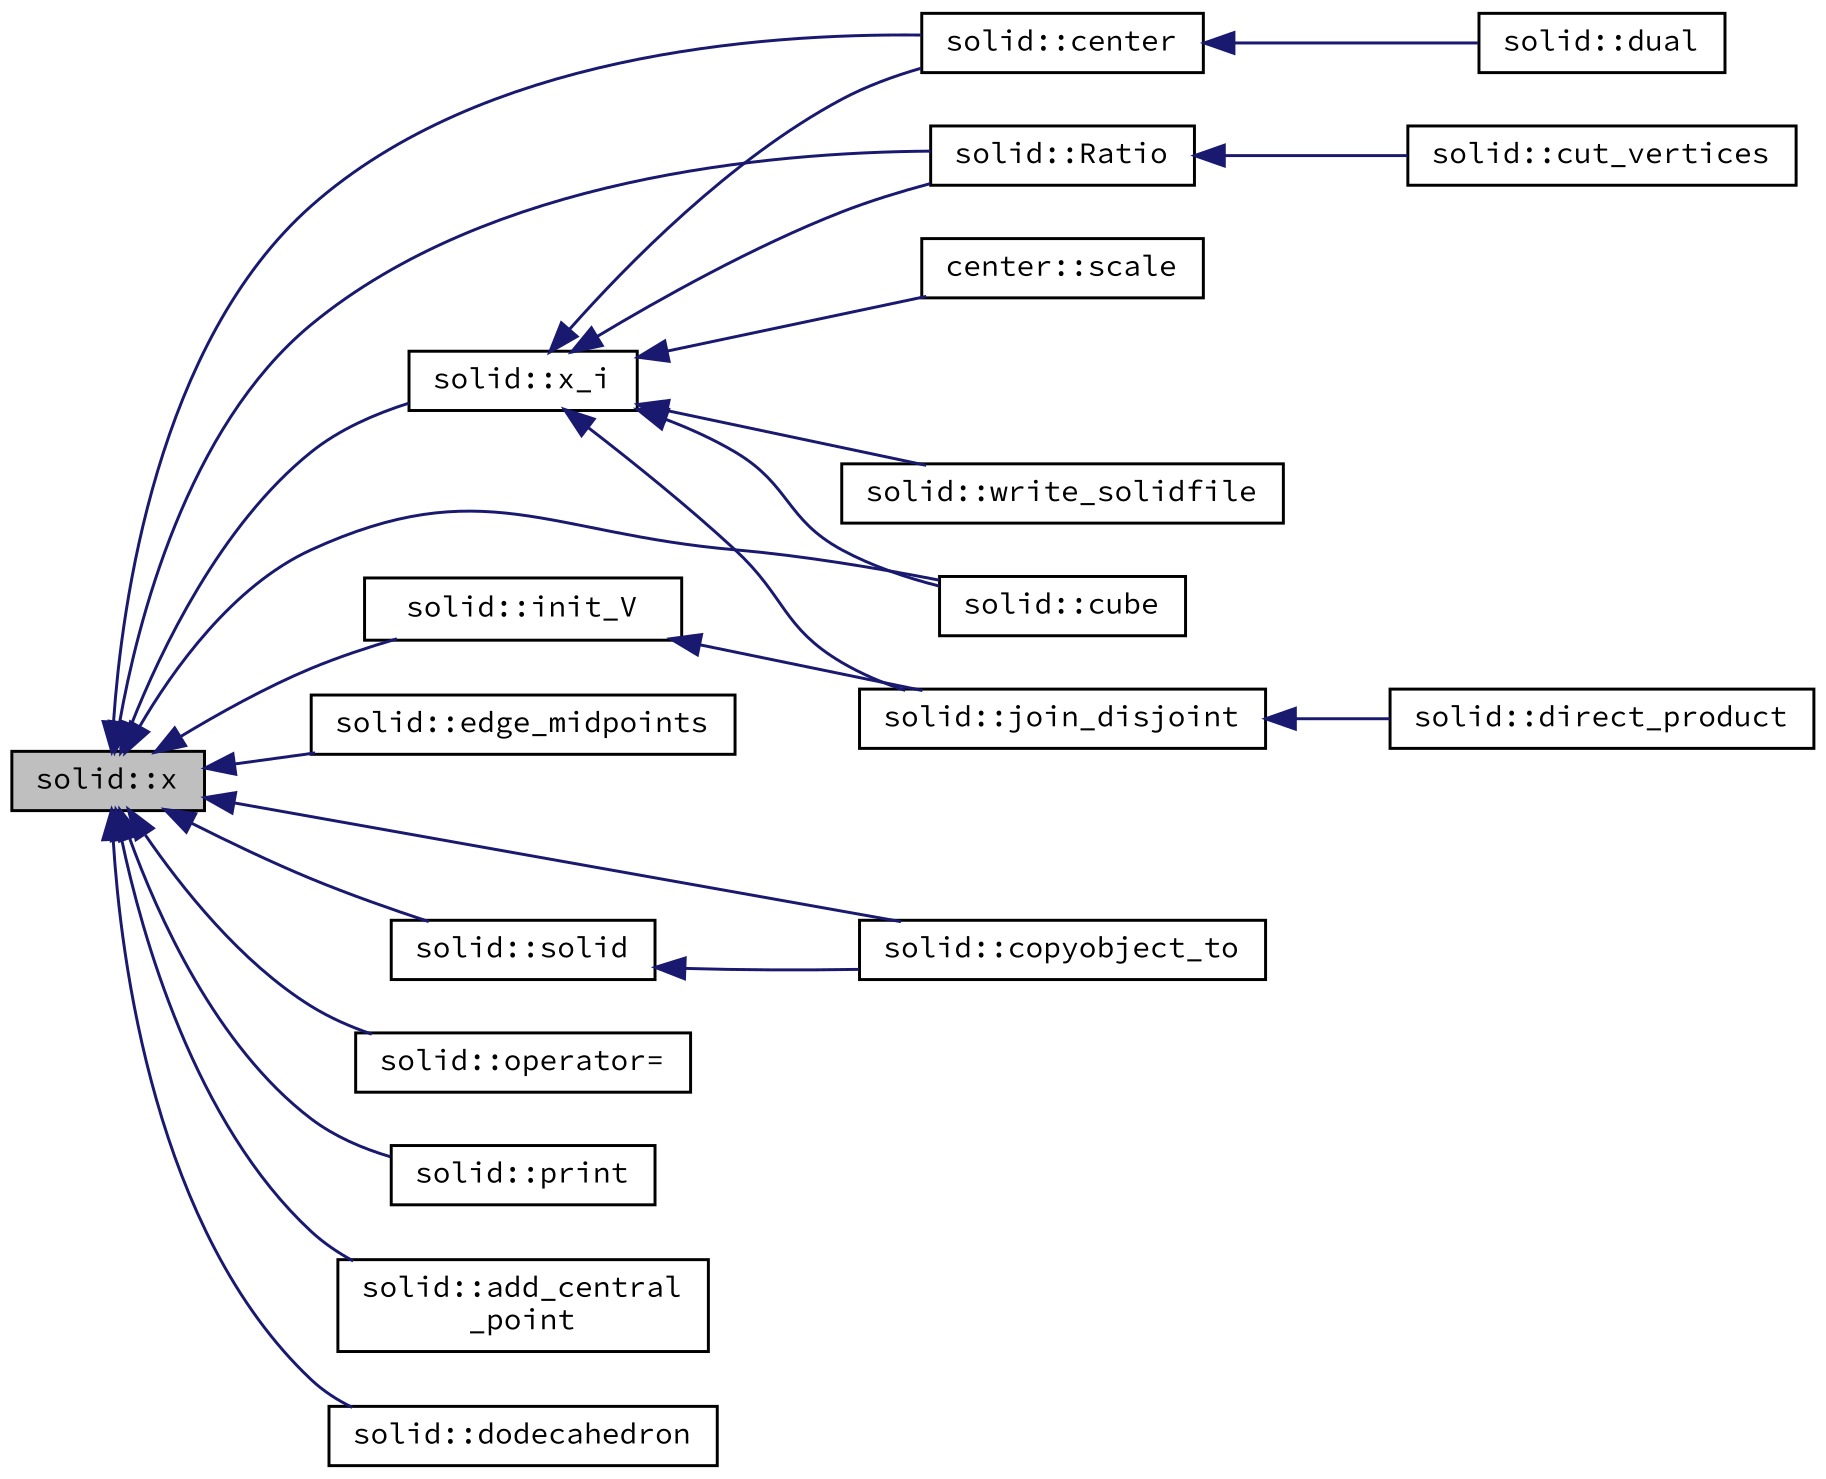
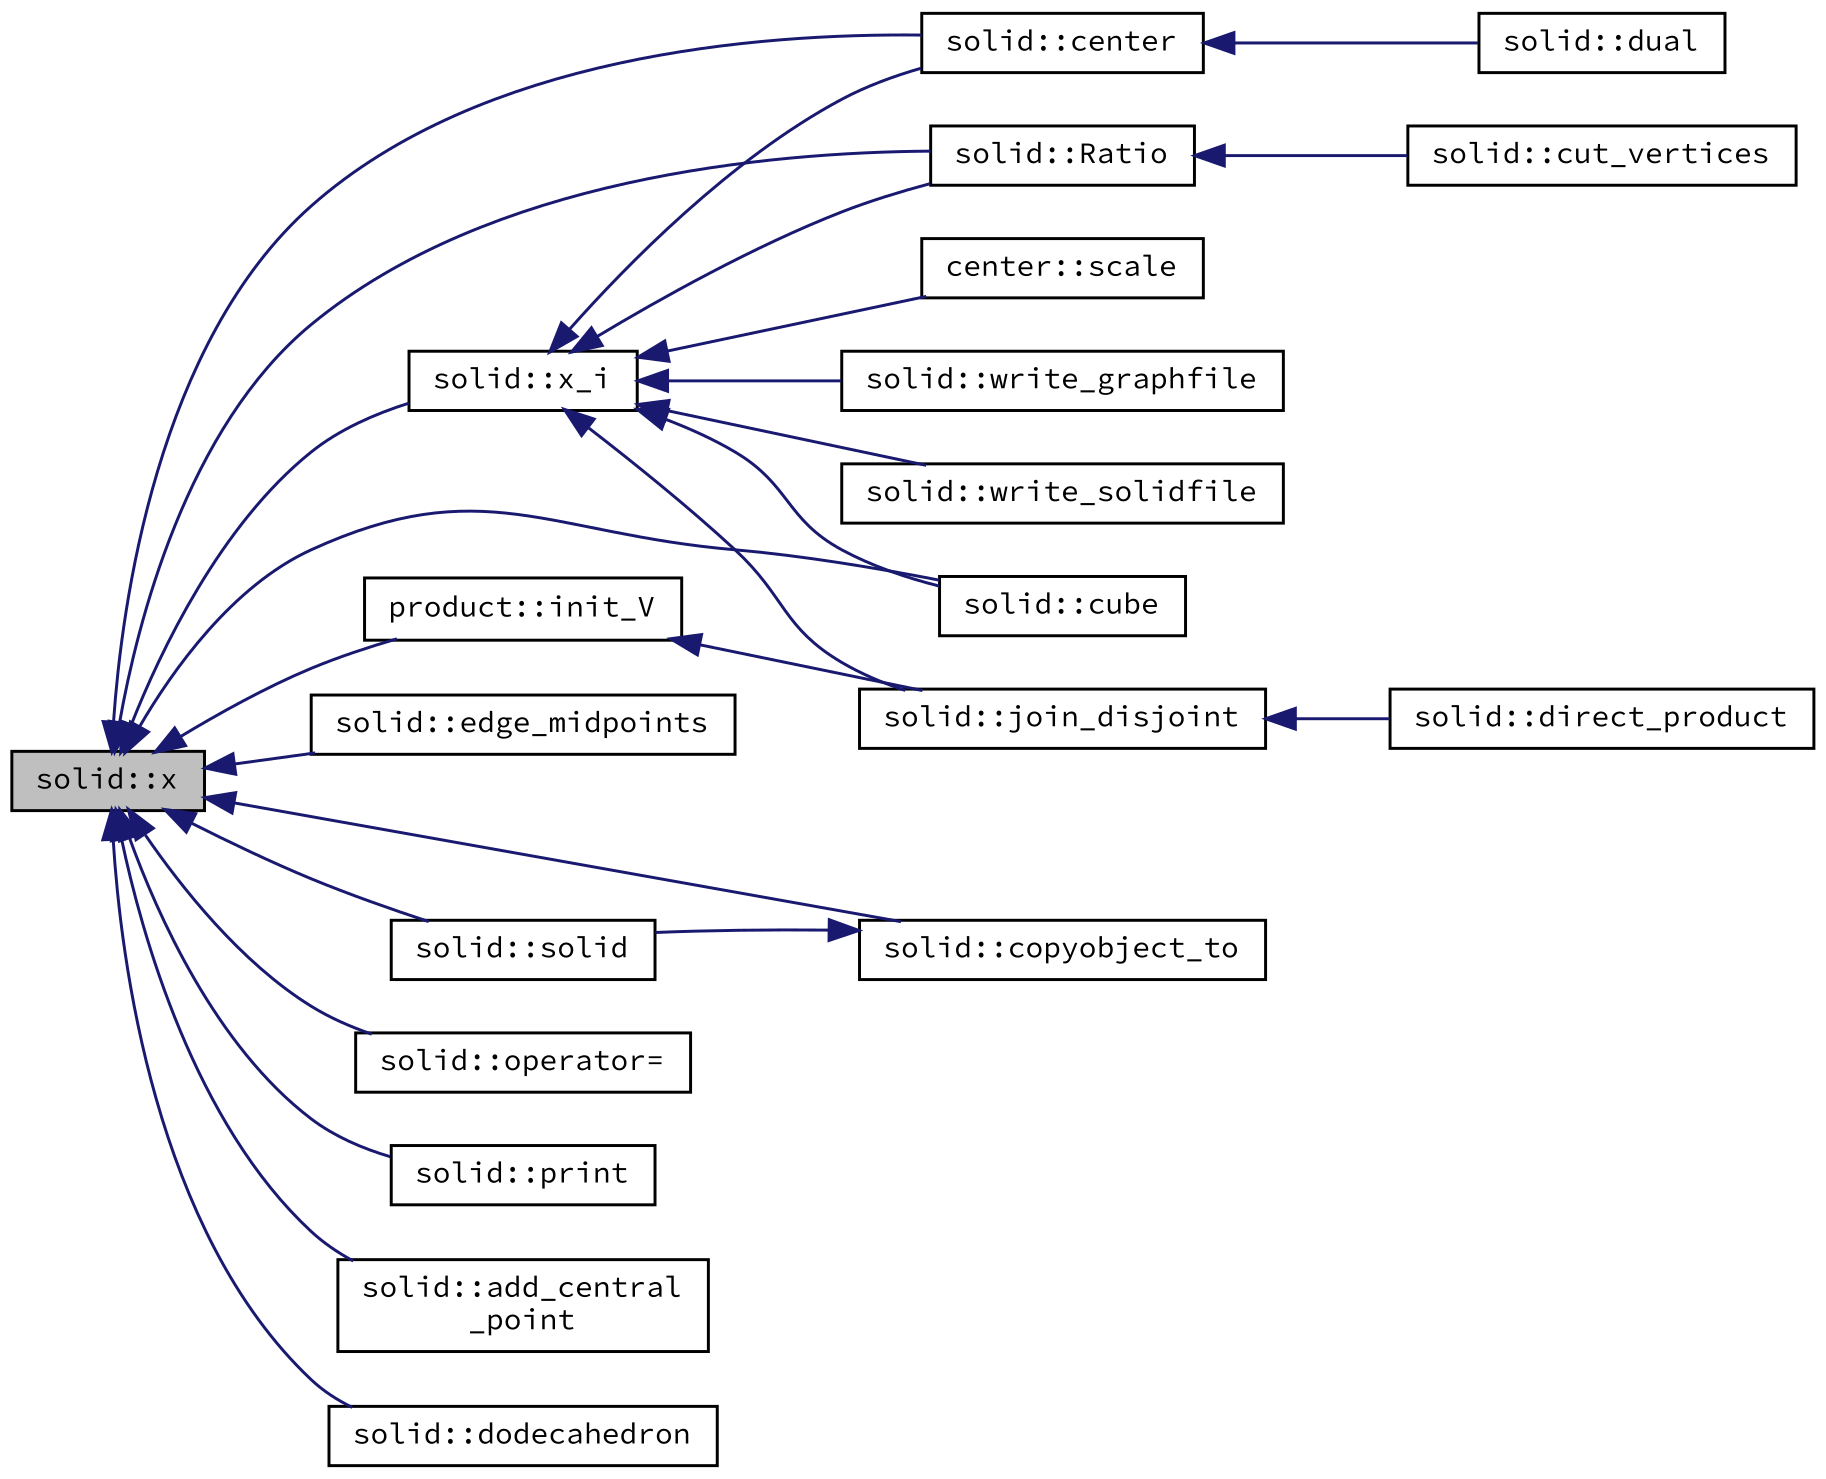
node "solid::write_graphfile": added
node "solid::init_V": label "solid::init_V" -> "product::init_V"
edge "solid::copyobject_to" -> "solid::solid": reversed
